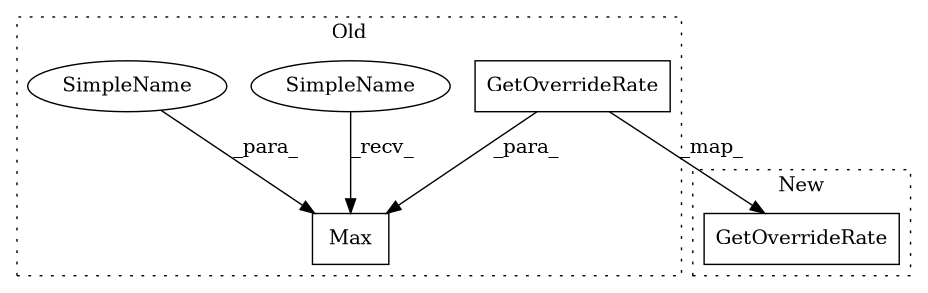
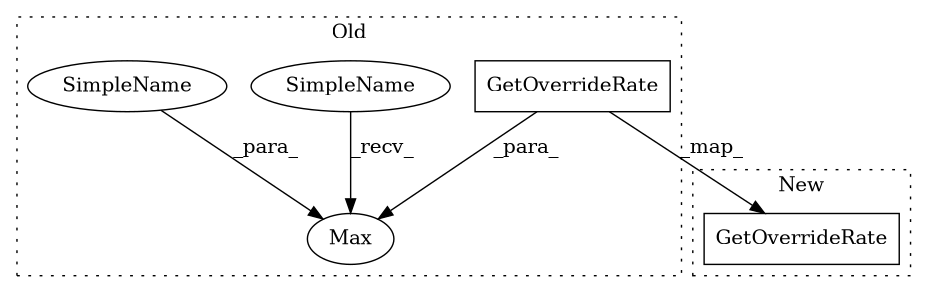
node "Max": shape box -> ellipse
